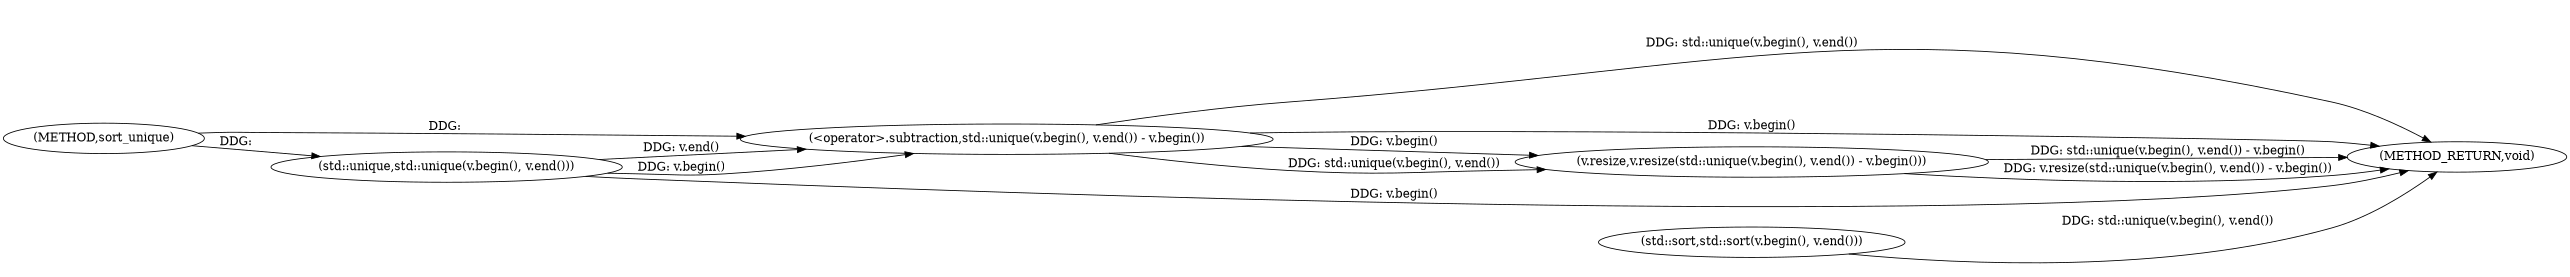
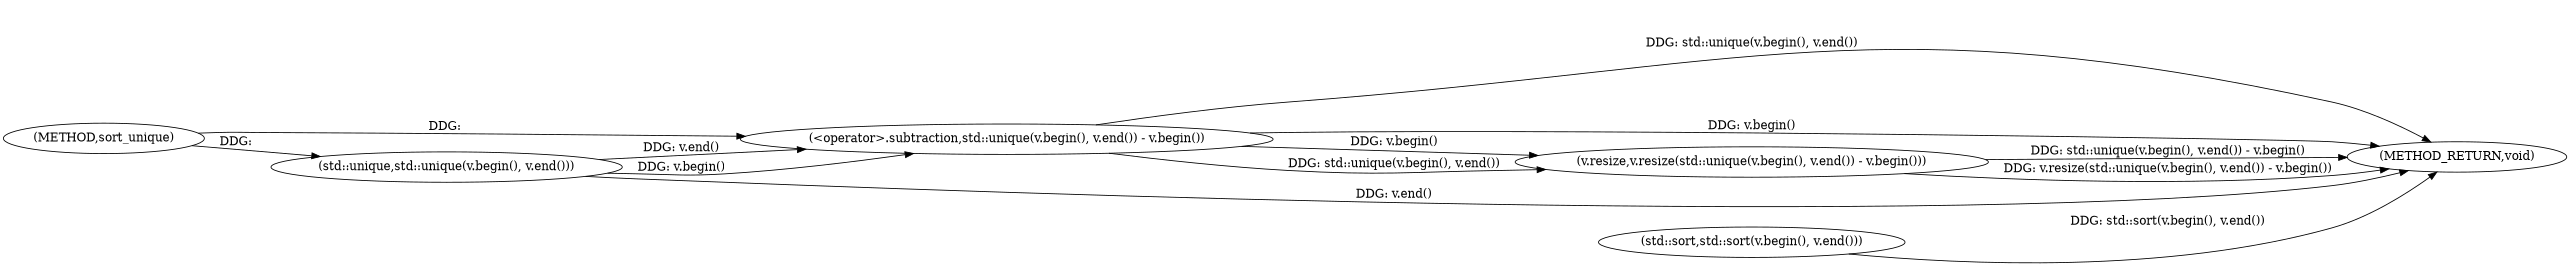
edge "(std::unique,std::unique(v.begin(), v.end()))" -> "(METHOD_RETURN,void)": label "DDG: v.begin()" -> "DDG: v.end()"
edge "(std::sort,std::sort(v.begin(), v.end()))" -> "(METHOD_RETURN,void)": label "DDG: std::unique(v.begin(), v.end())" -> "DDG: std::sort(v.begin(), v.end())"
